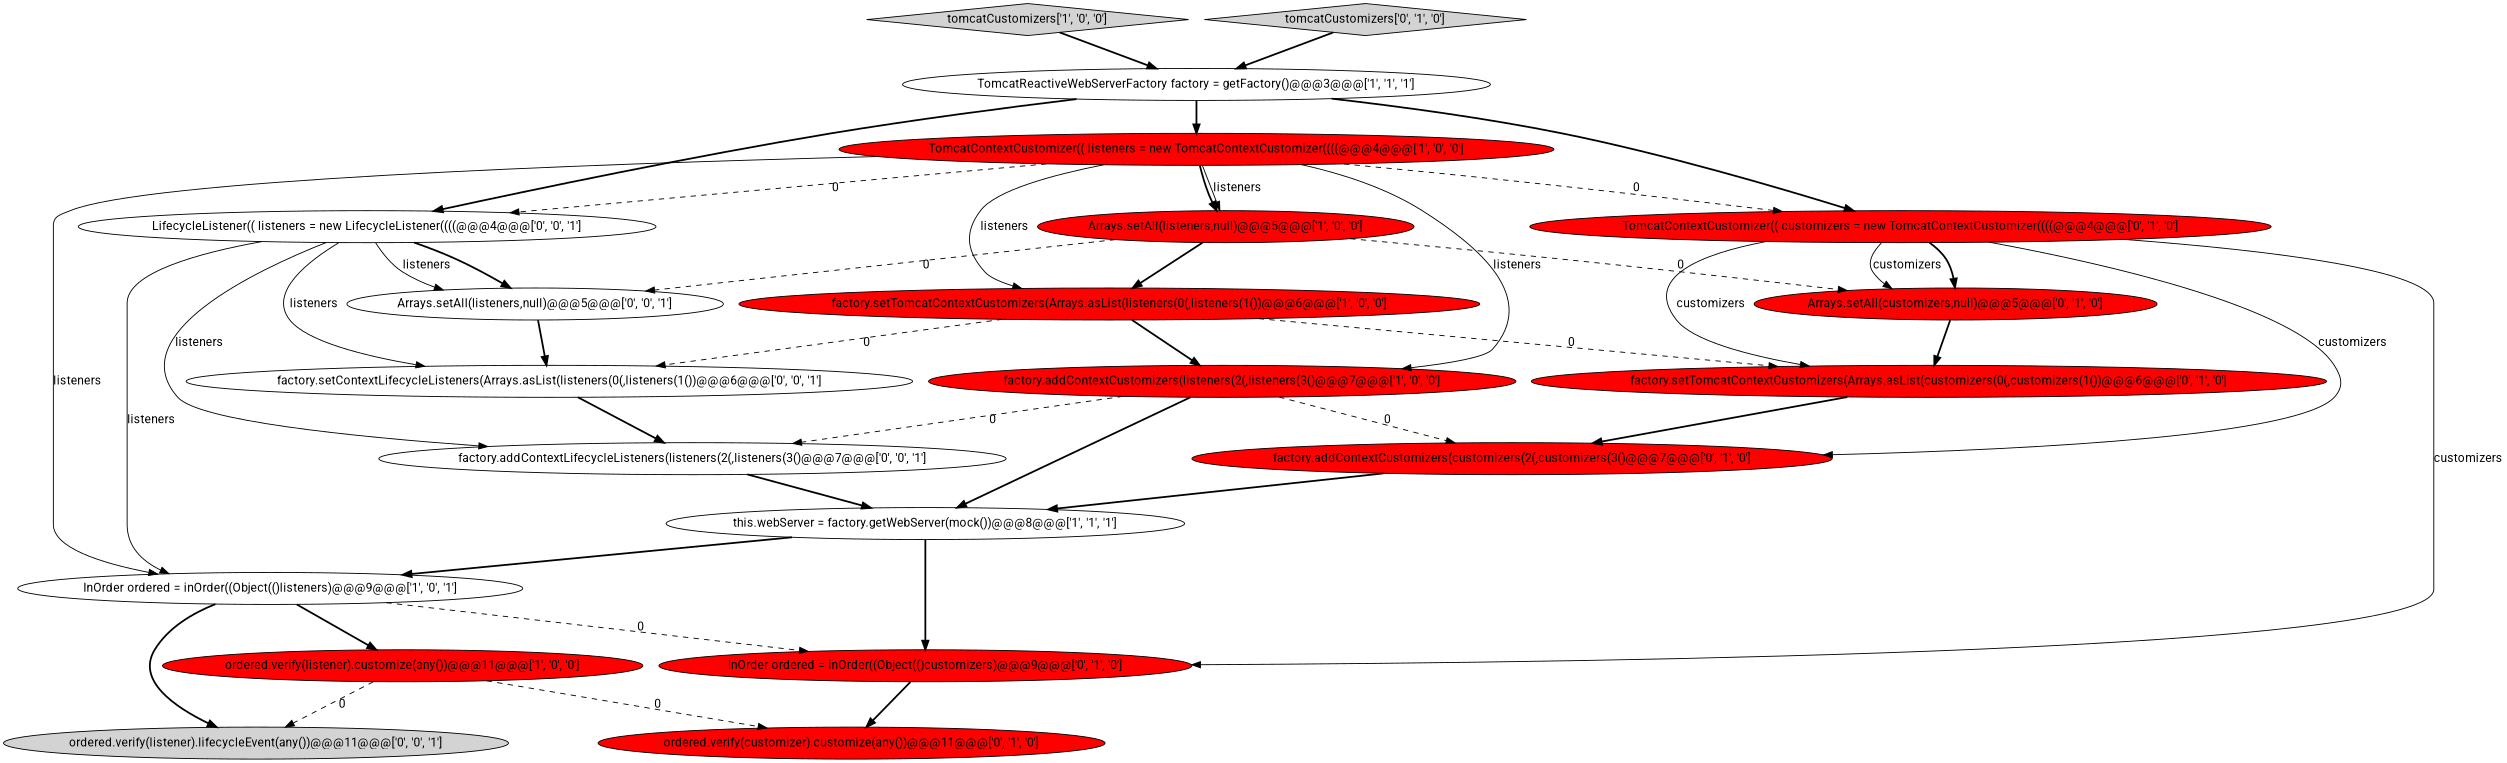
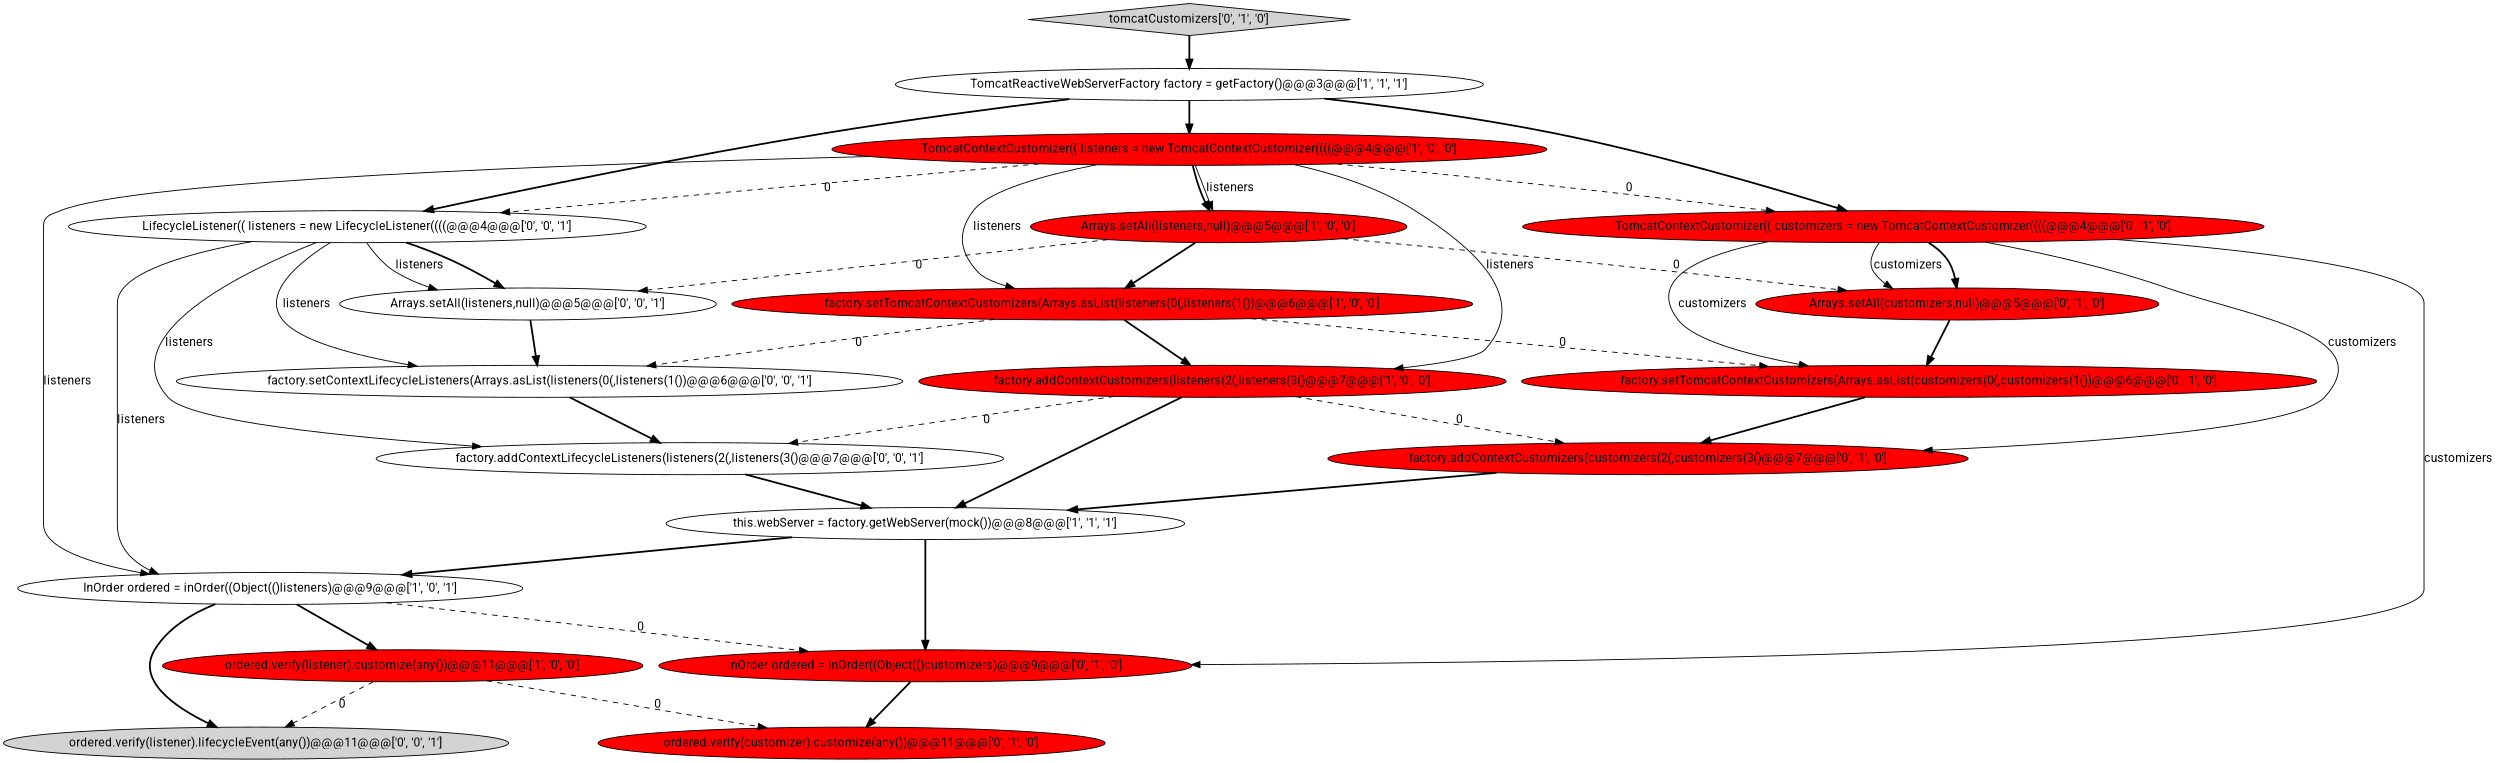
node "tomcatCustomizers['1', '0', '0']": removed
